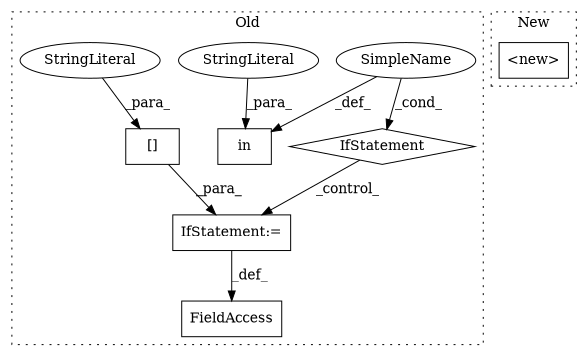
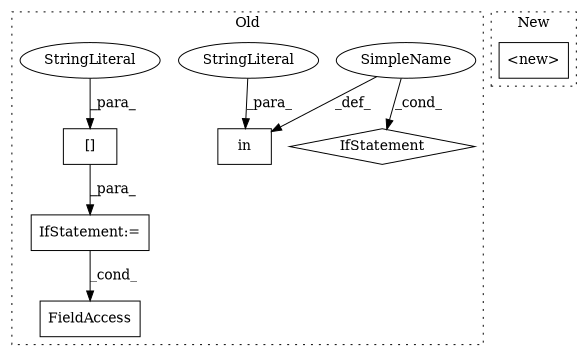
edge "IfStatement" -> "IfStatement:=": removed, label "_control_"
edge "IfStatement:=" -> "FieldAccess": label "_def_" -> "_cond_"
